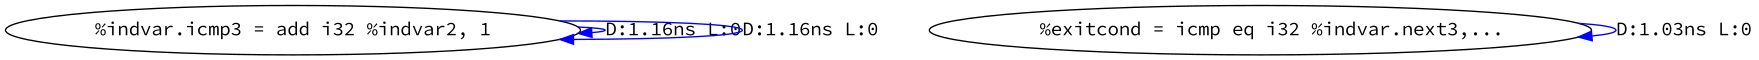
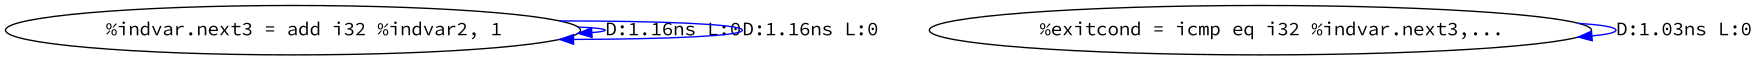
node "%indvar.icmp3 = add i32 %indvar2, 1": label "%indvar.icmp3 = add i32 %indvar2, 1" -> "%indvar.next3 = add i32 %indvar2, 1"
